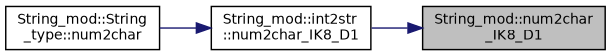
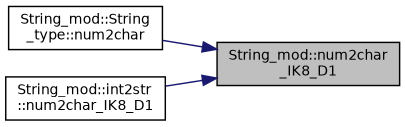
edge "String_mod::String _type::num2char" -> "String_mod::int2str ::num2char_IK8_D1": now "String_mod::String _type::num2char" -> "String_mod::num2char _IK8_D1"
